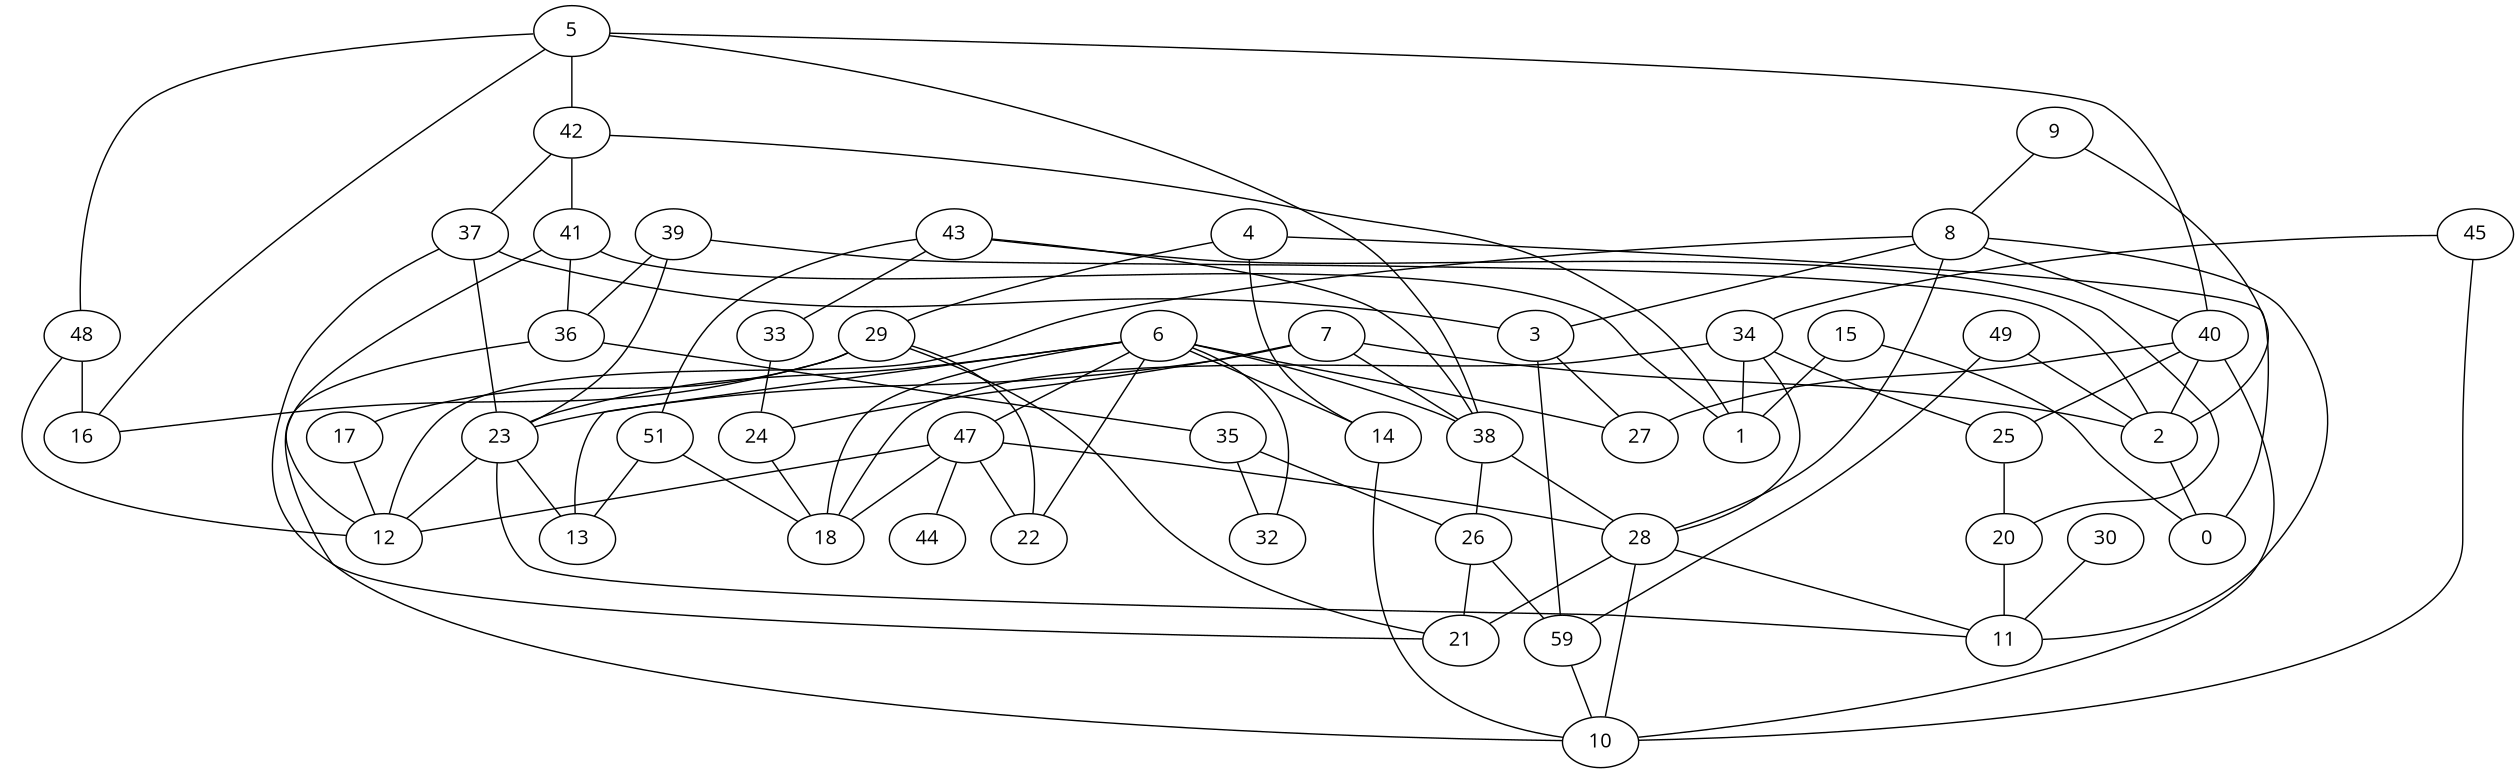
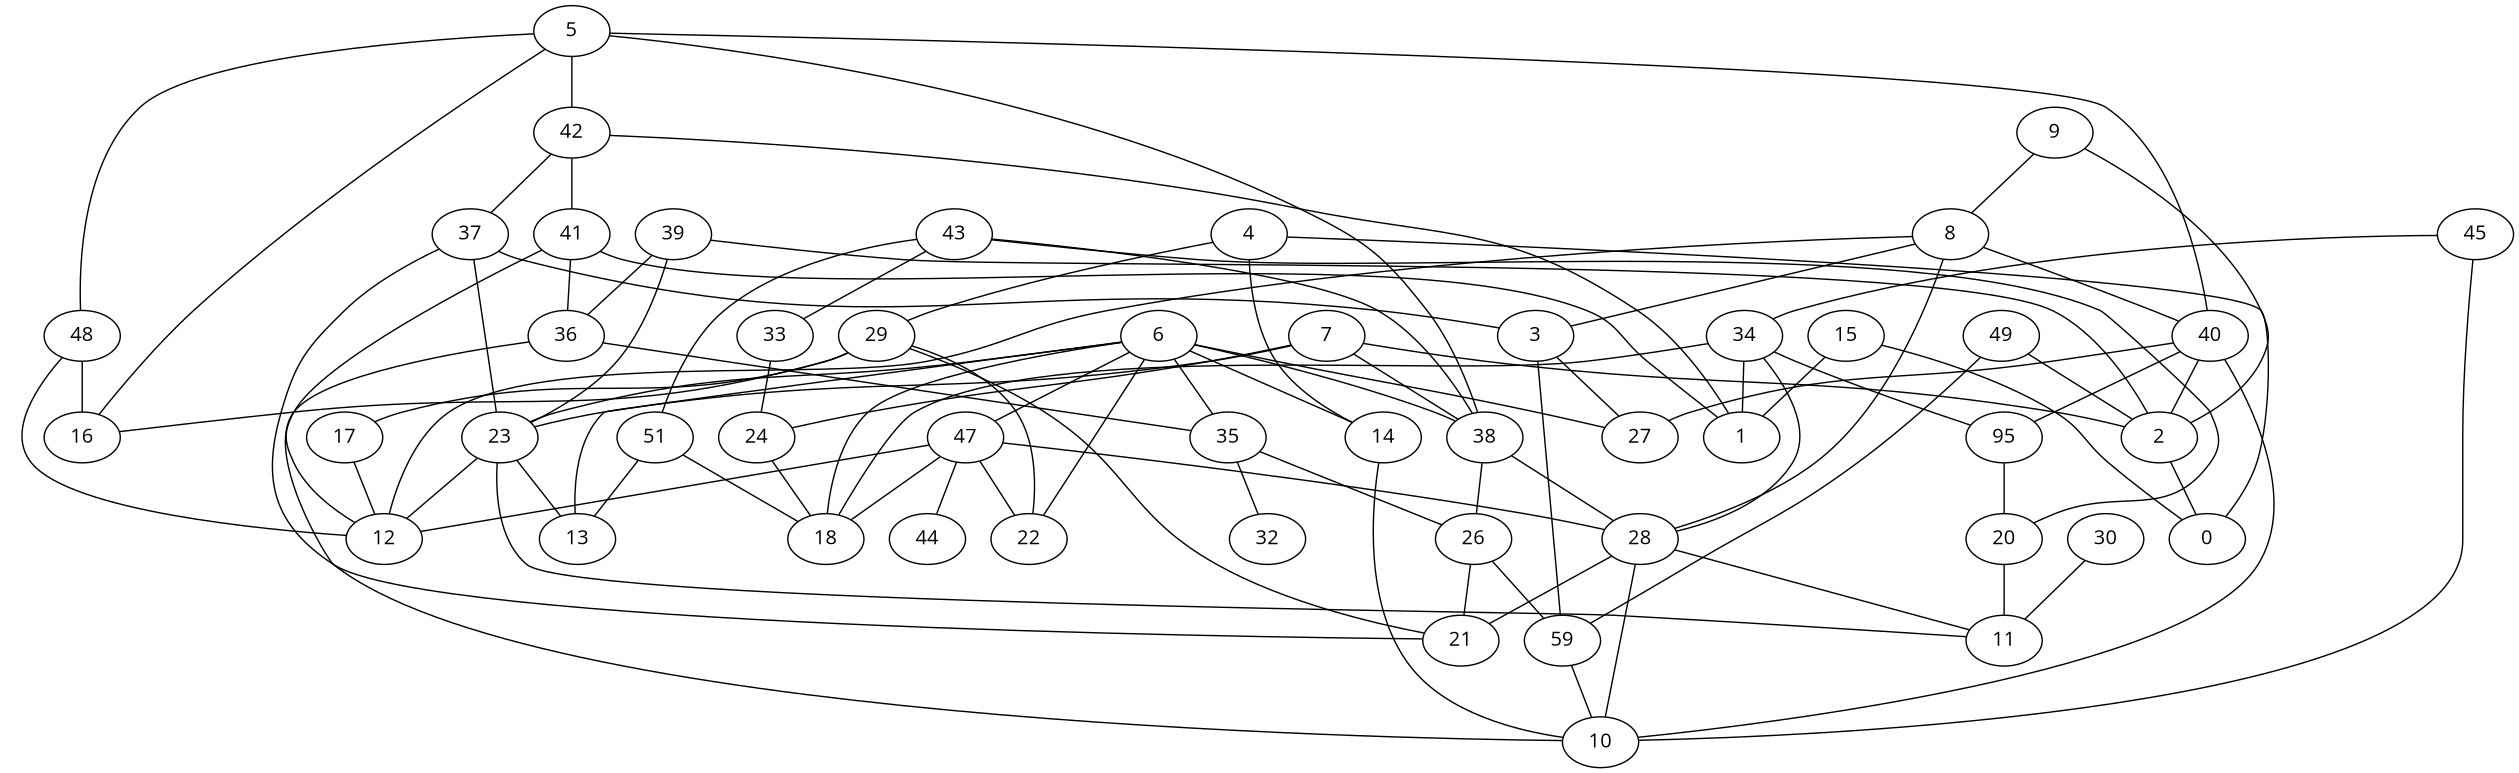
edge "8" -- "11": removed
edge "6" -- "32": now "6" -- "35"
node "25": label "25" -> "95"
